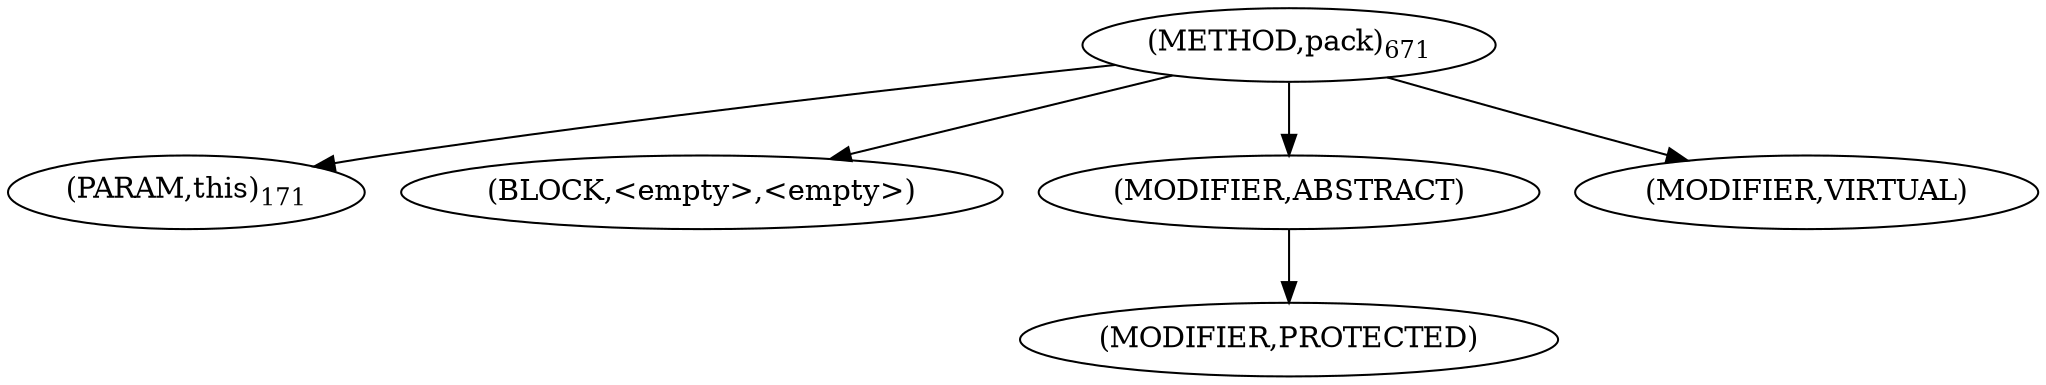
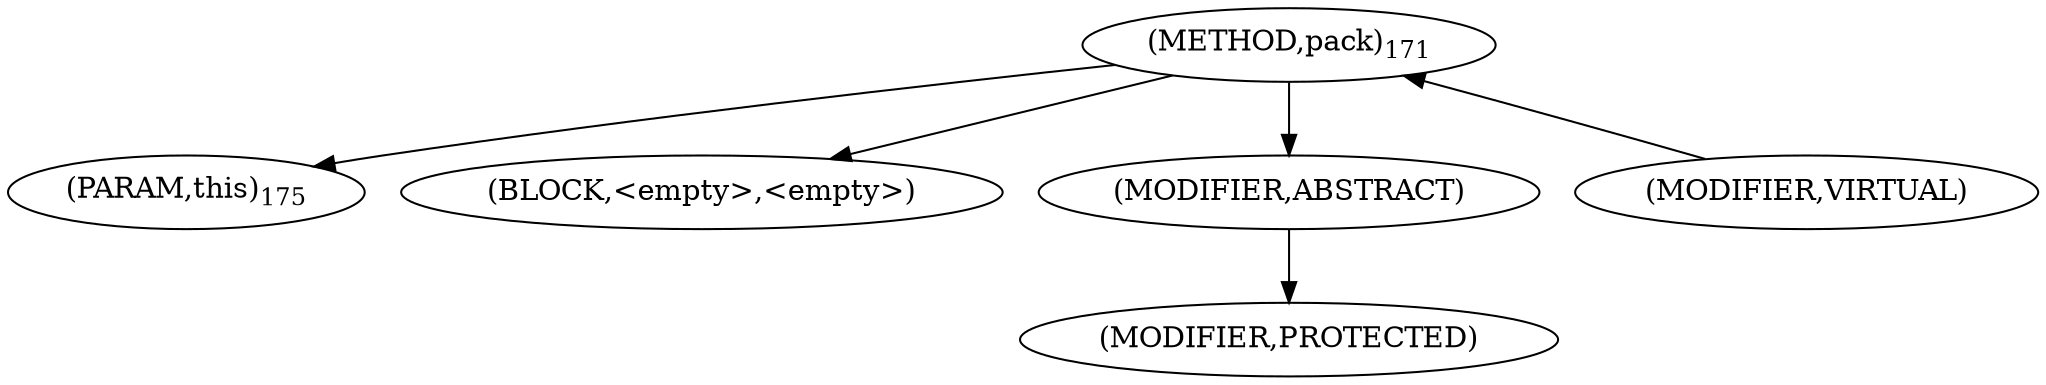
node "(METHOD,pack)": text "671" -> "171"
edge "(METHOD,pack)" -> "(MODIFIER,VIRTUAL)": reversed
node "(PARAM,this)": text "171" -> "175"
